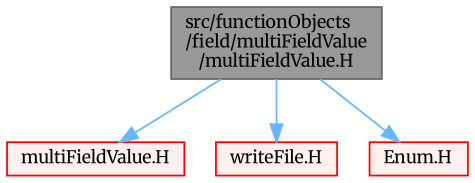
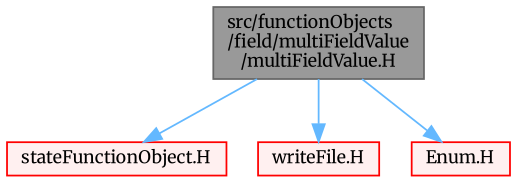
node "multiFieldValue.H": label "multiFieldValue.H" -> "stateFunctionObject.H"
